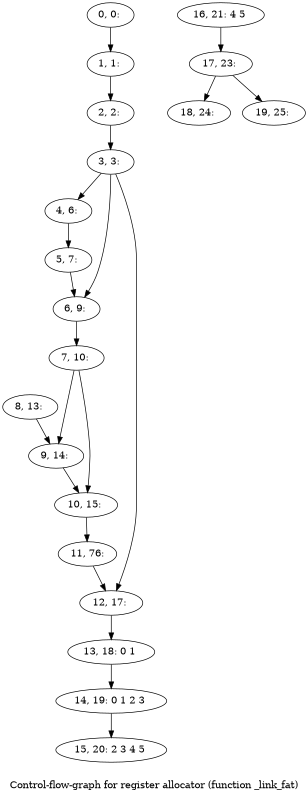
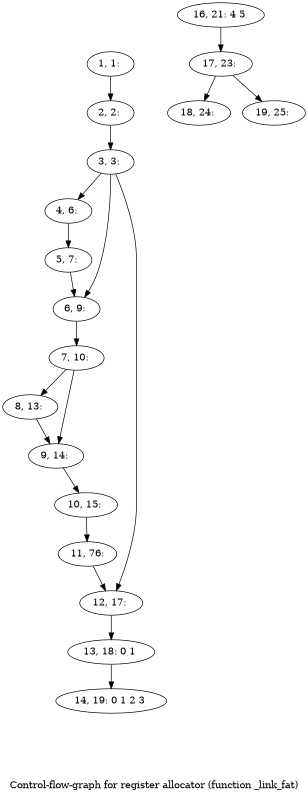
node "0, 0:": removed
edge "7, 10:" -> "10, 15:": now "7, 10:" -> "8, 13:"
node "15, 20: 2 3 4 5": removed
